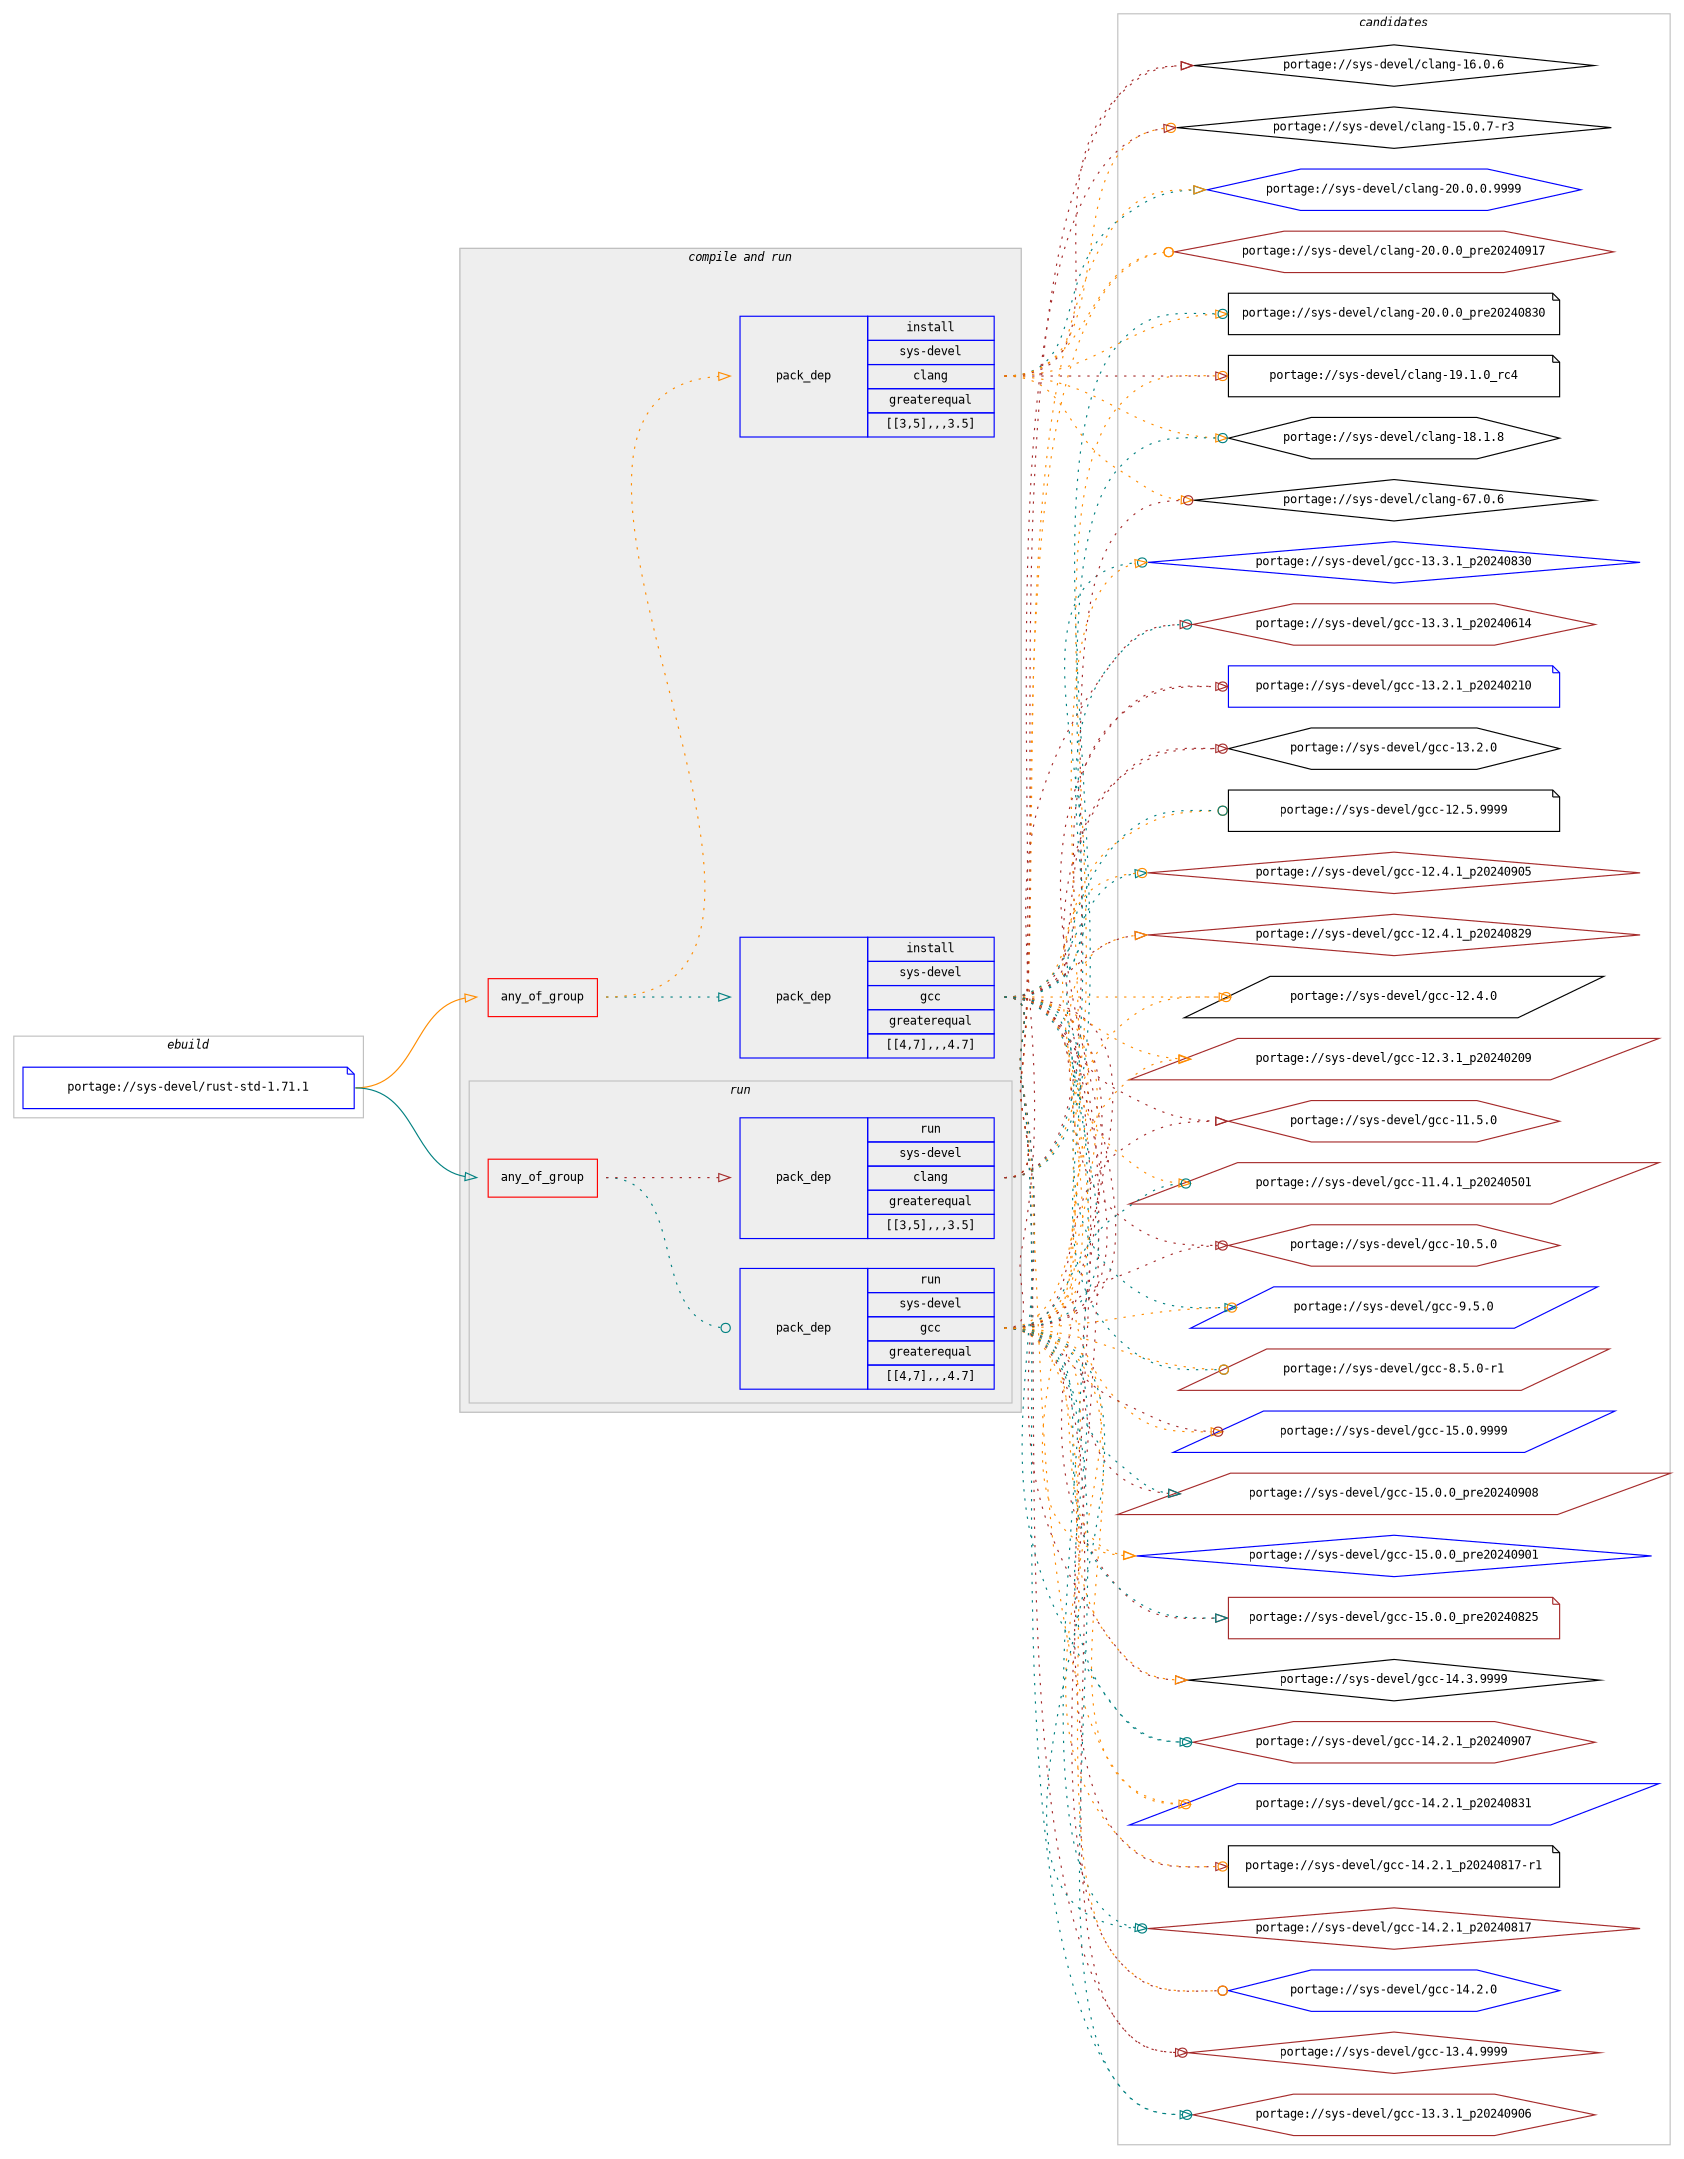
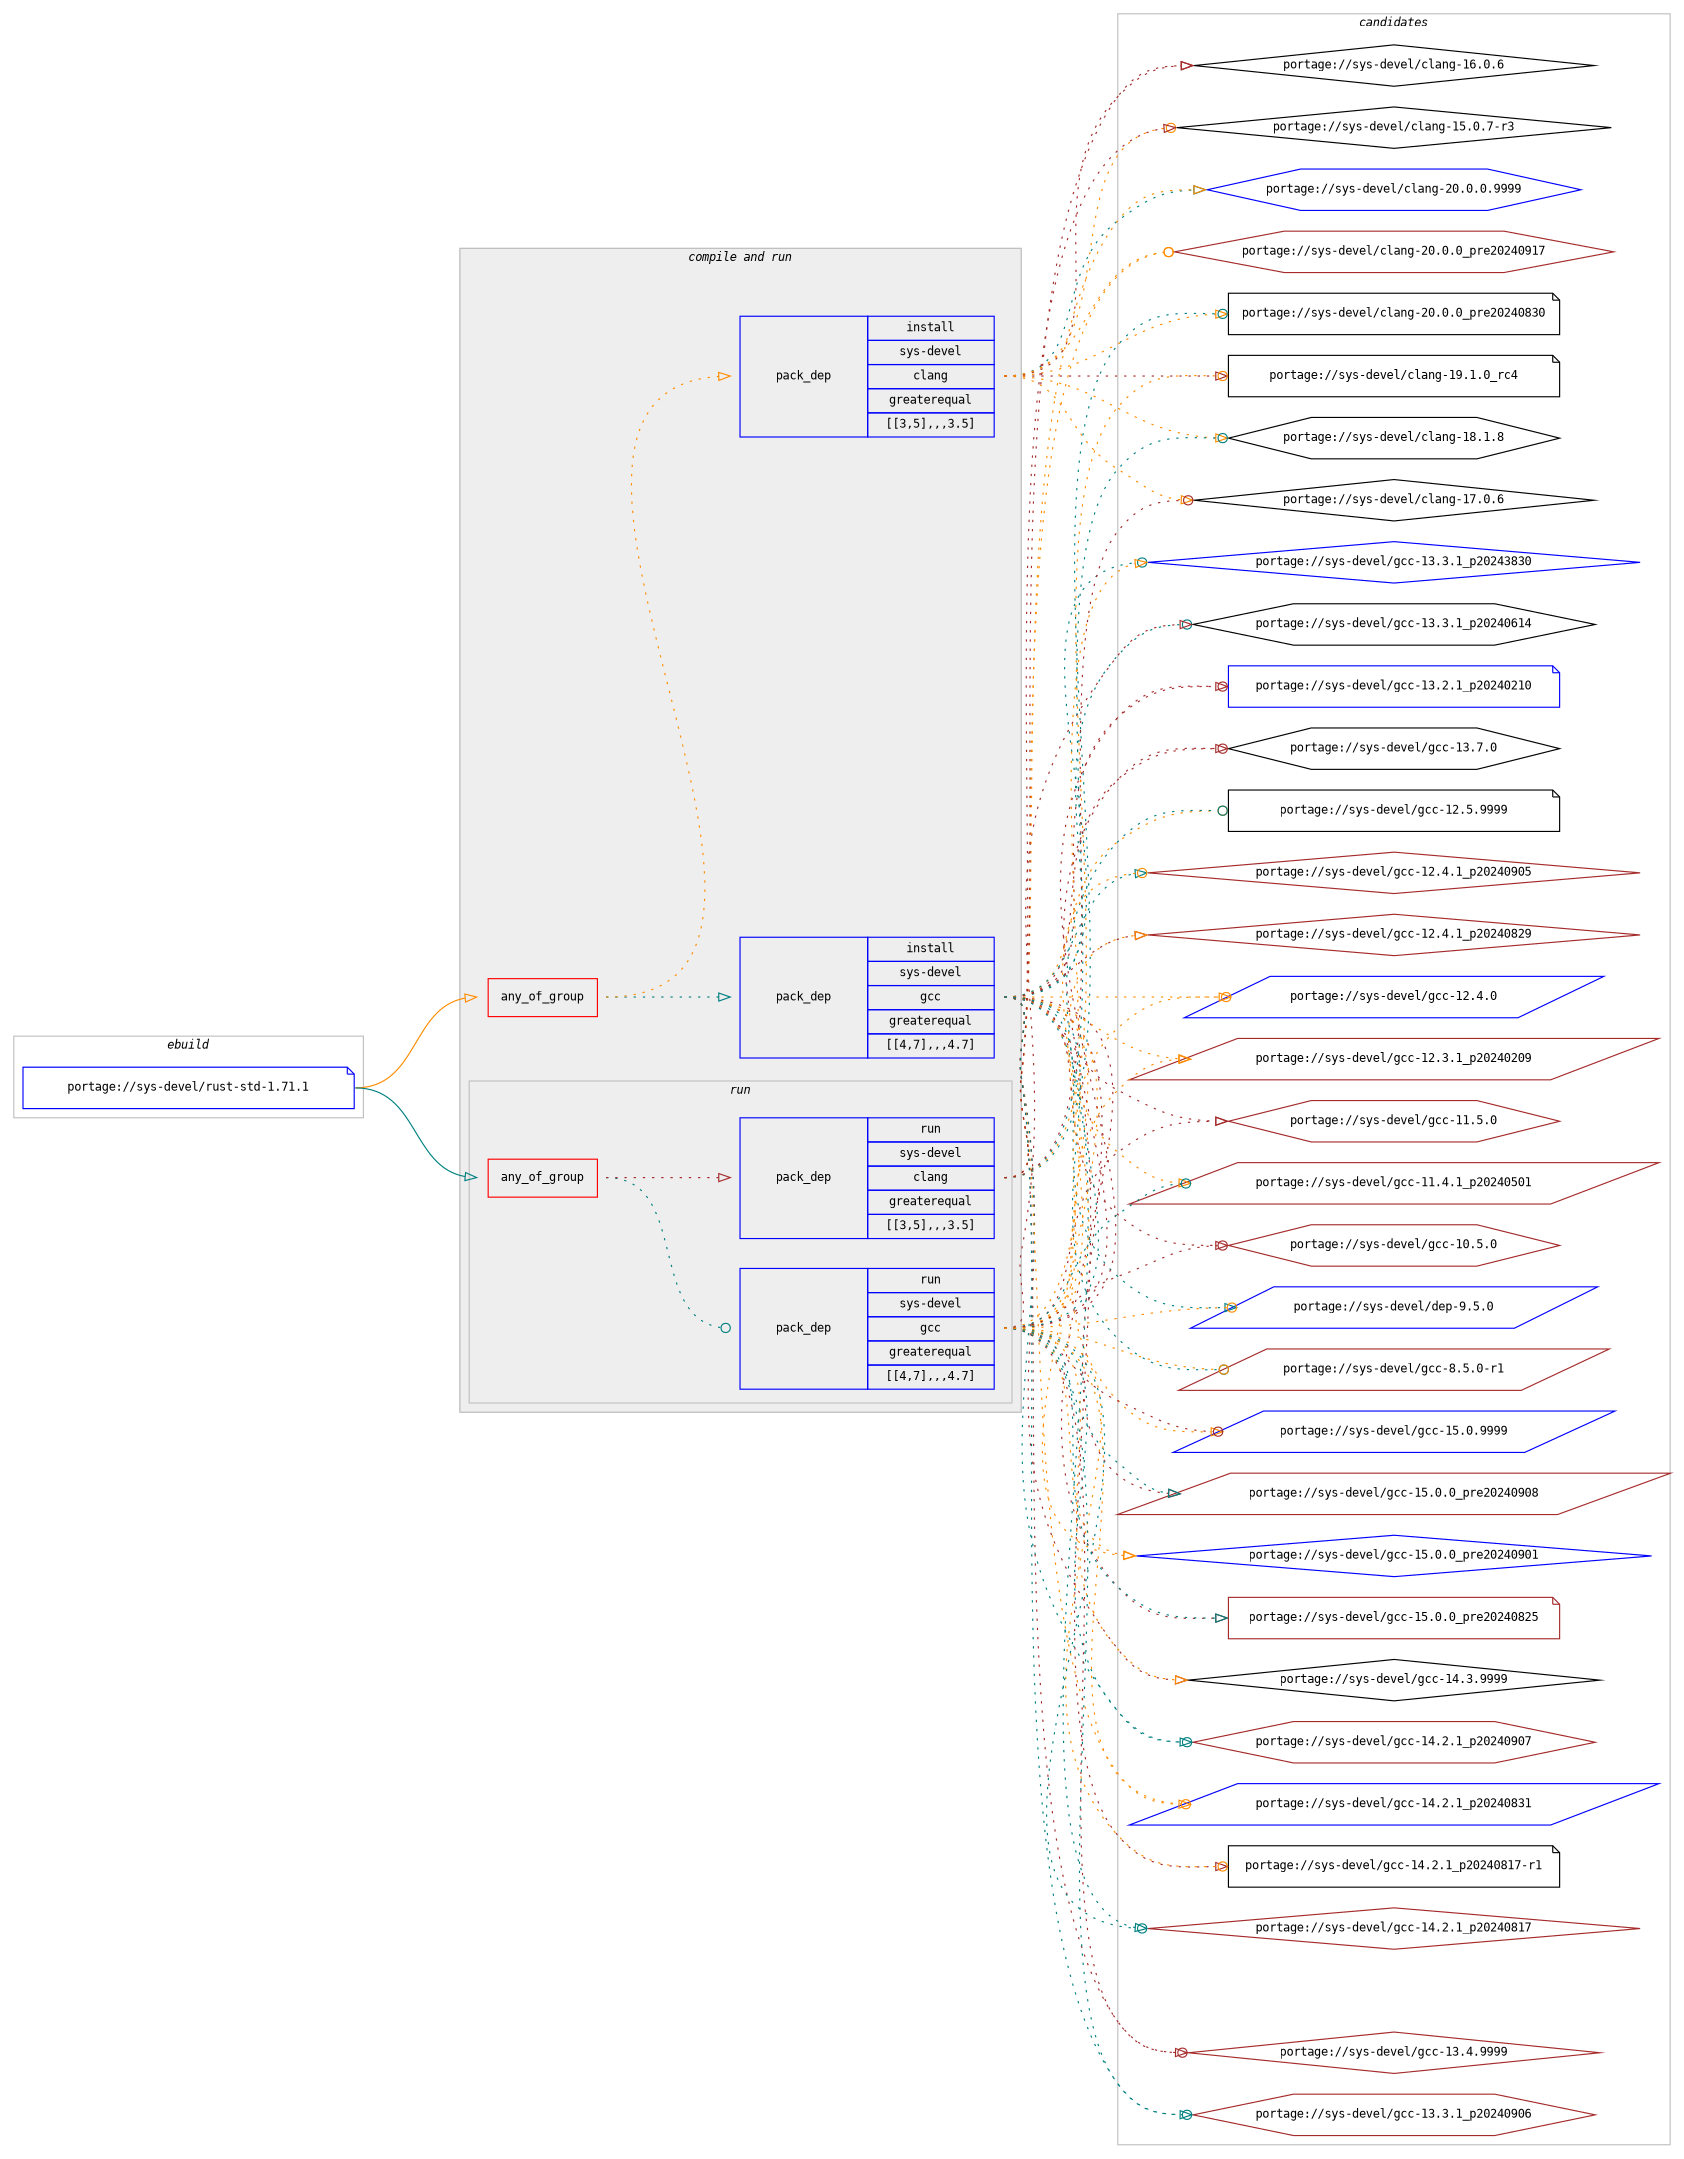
node "portage://sys-devel/clang-67.0.6": label "portage://sys-devel/clang-67.0.6" -> "portage://sys-devel/clang-17.0.6"
node "portage://sys-devel/gcc-13.3.1_p20240830": label "portage://sys-devel/gcc-13.3.1_p20240830" -> "portage://sys-devel/gcc-13.3.1_p20243830"
node "portage://sys-devel/gcc-13.3.1_p20240614": color brown -> black
node "portage://sys-devel/gcc-13.2.0": label "portage://sys-devel/gcc-13.2.0" -> "portage://sys-devel/gcc-13.7.0"
node "portage://sys-devel/gcc-12.4.0": color black -> blue
node "portage://sys-devel/gcc-9.5.0": label "portage://sys-devel/gcc-9.5.0" -> "portage://sys-devel/dep-9.5.0"
node "portage://sys-devel/gcc-14.2.0": removed
